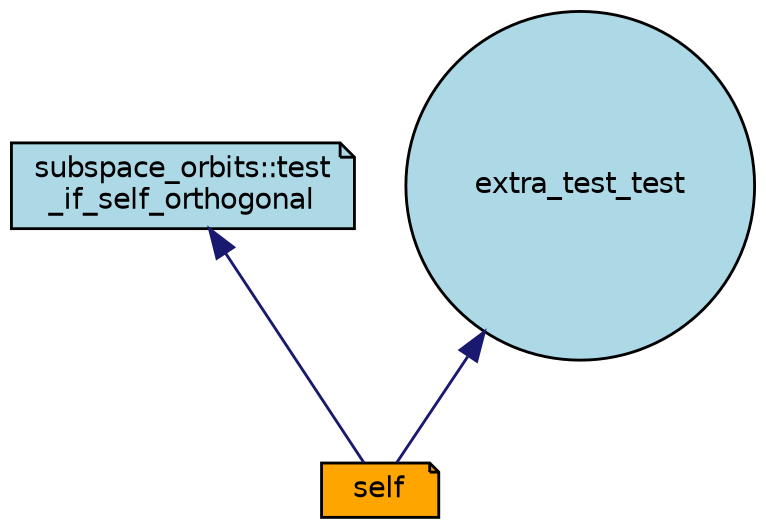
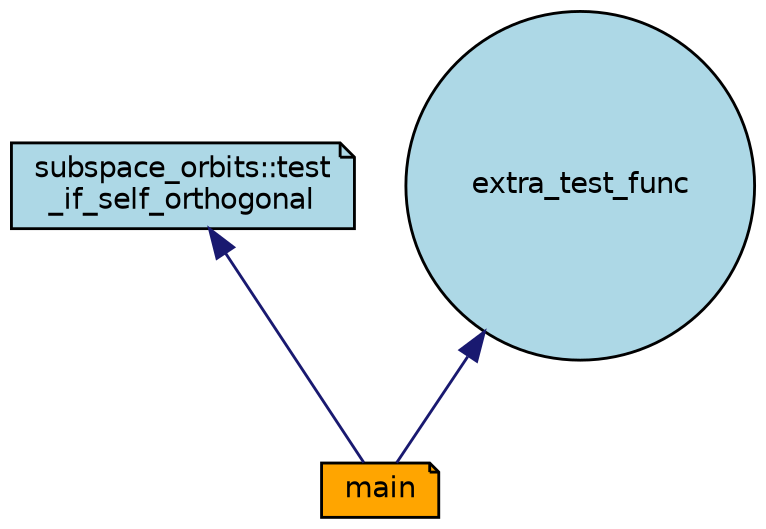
node "extra_test_test": label "extra_test_test" -> "extra_test_func"
node "self": label "self" -> "main"
